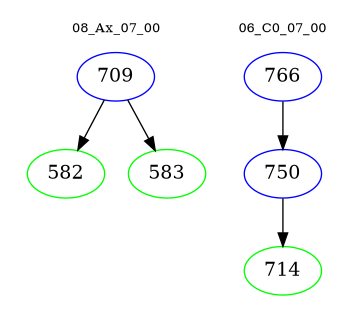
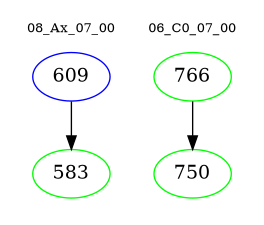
node "709": label "709" -> "609"
node "766": color blue -> green
node "582": removed
node "750": color blue -> green
node "714": removed
